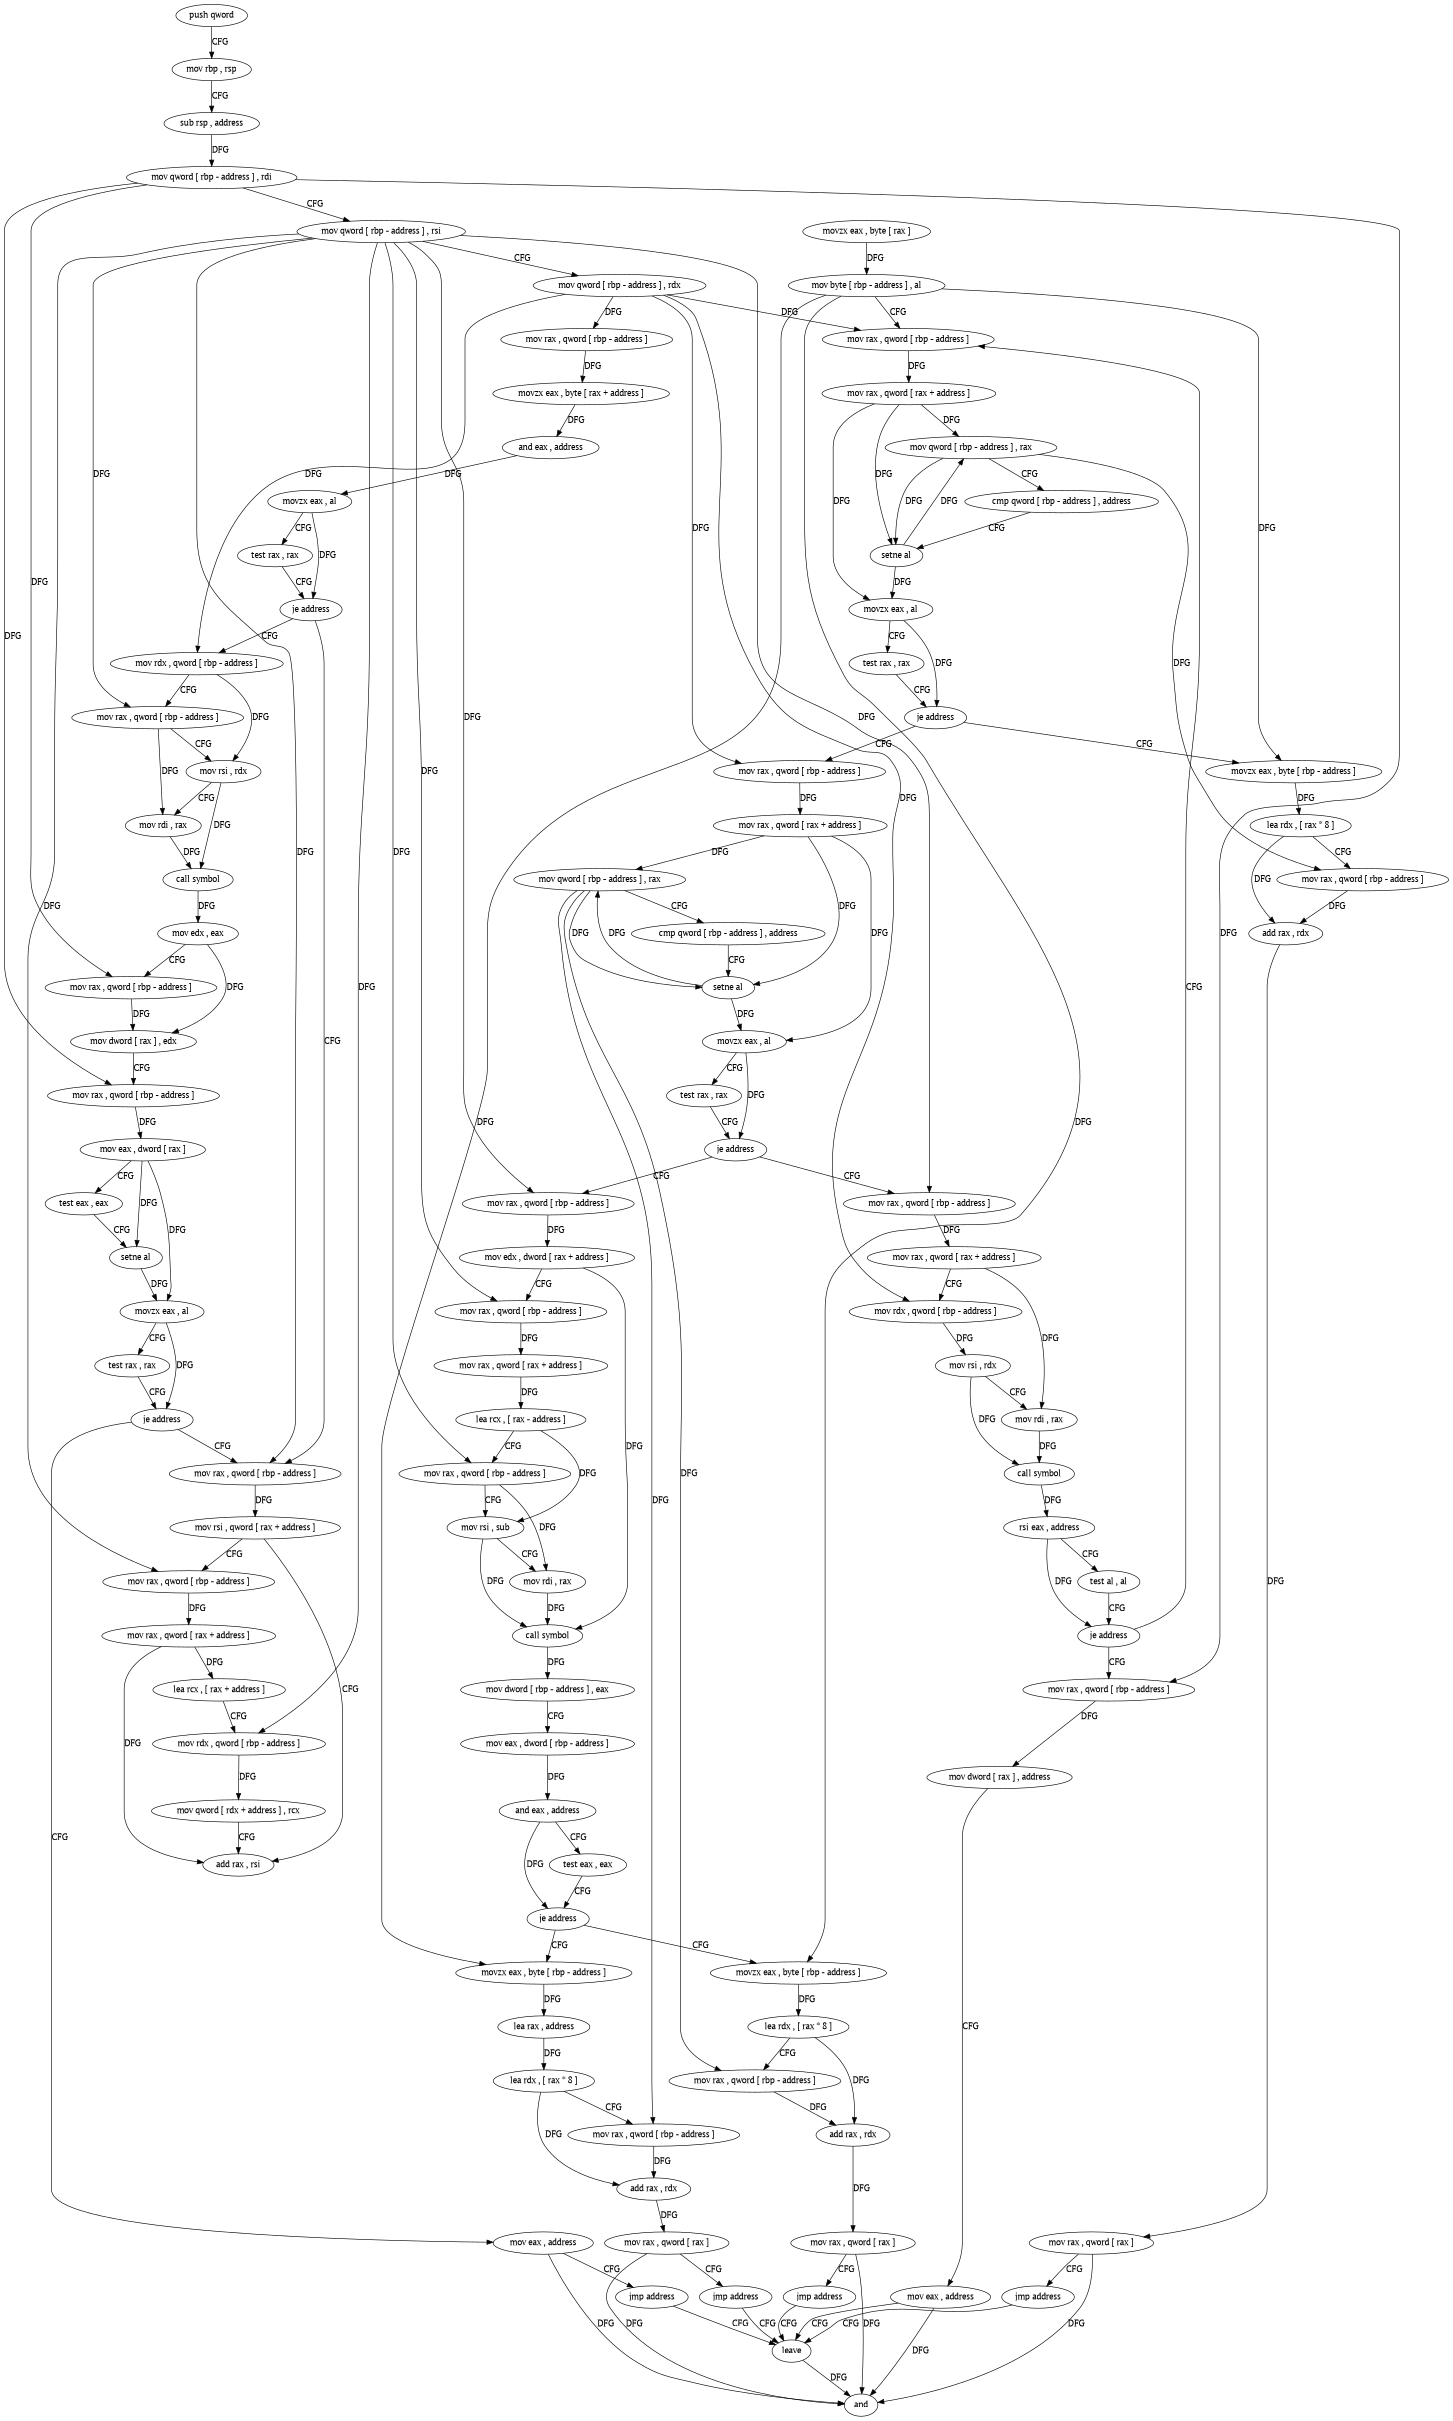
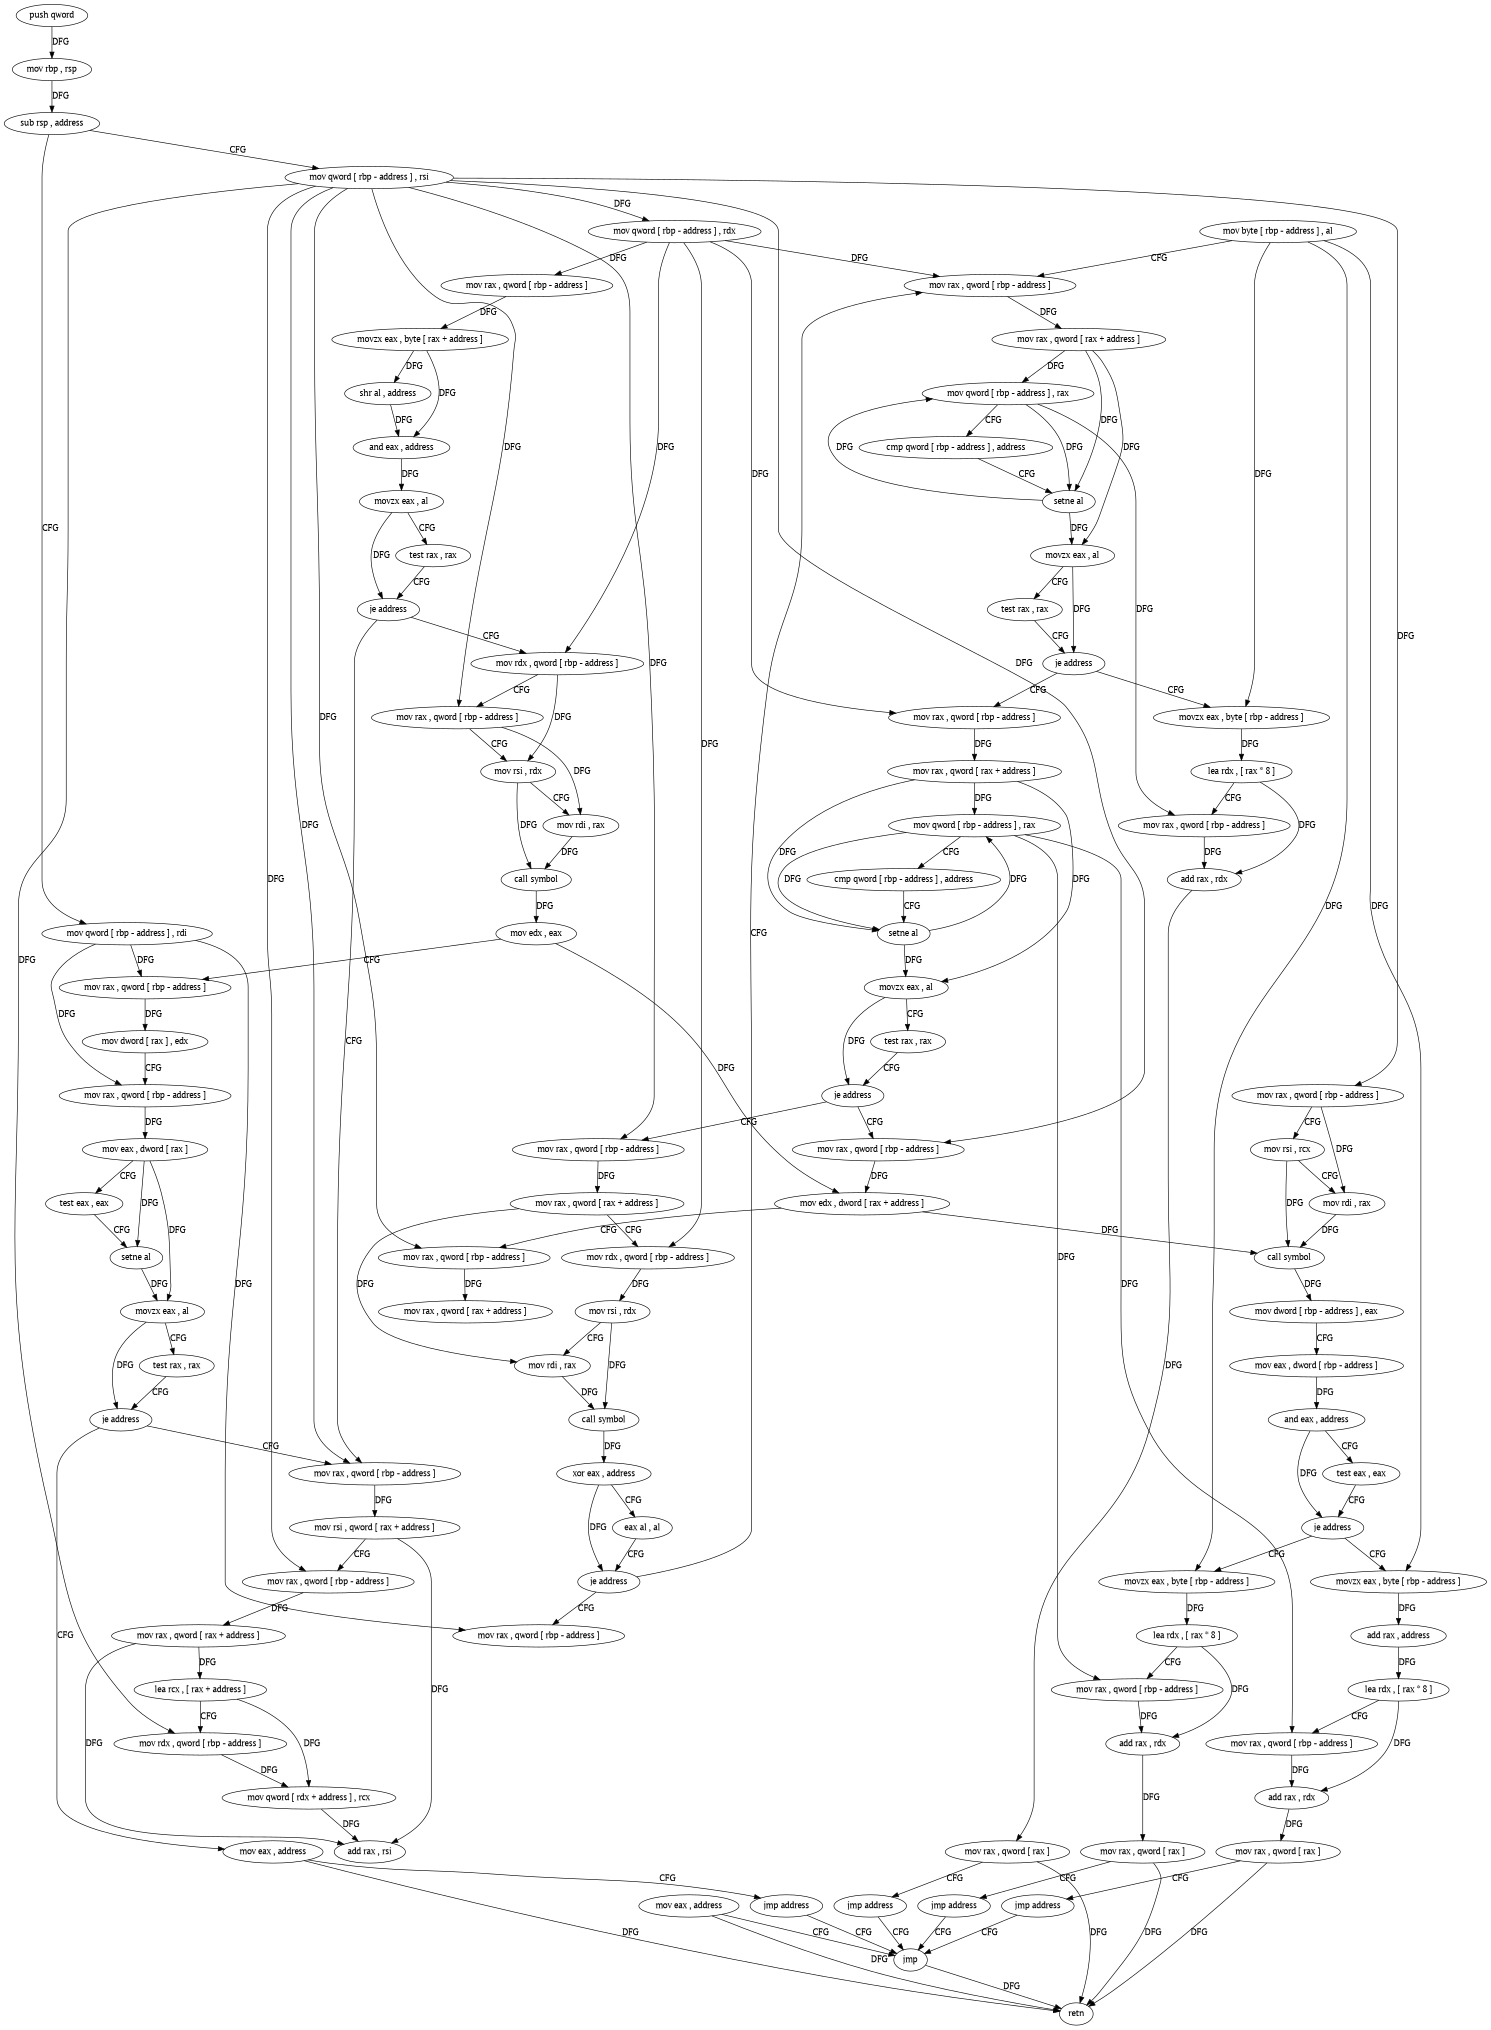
edge "push qword" -> "mov rbp , rsp": label "CFG" -> "DFG"
edge "mov rbp , rsp" -> "sub rsp , address": label "CFG" -> "DFG"
edge "sub rsp , address" -> "mov qword [ rbp - address ] , rdi": label "DFG" -> "CFG"
edge "mov qword [ rbp - address ] , rdi" -> "mov qword [ rbp - address ] , rsi": now "sub rsp , address" -> "mov qword [ rbp - address ] , rsi"
node "movzx eax , byte [ rax ]": removed
edge "mov qword [ rbp - address ] , rsi" -> "mov qword [ rbp - address ] , rdx": label "CFG" -> "DFG"
node "shr al , address": added
edge "mov edx , eax" -> "mov dword [ rax ] , edx": now "mov edx , eax" -> "mov edx , dword [ rax + address ]"
node "lea rcx , [ rax - address ]": removed
node "mov rsi , sub": label "mov rsi , sub" -> "mov rsi , rcx"
node "rsi eax , address": label "rsi eax , address" -> "xor eax , address"
node "test al , al": label "test al , al" -> "eax al , al"
edge "mov rsi , qword [ rax + address ]" -> "add rax , rsi": label "CFG" -> "DFG"
edge "lea rcx , [ rax + address ]" -> "mov qword [ rdx + address ] , rcx": added, label "DFG"
node "mov dword [ rax ] , address": removed
edge "mov qword [ rdx + address ] , rcx" -> "add rax , rsi": label "CFG" -> "DFG"
node "lea rax , address": label "lea rax , address" -> "add rax , address"
node "leave": label "leave" -> "jmp"
node "and": label "and" -> "retn"
